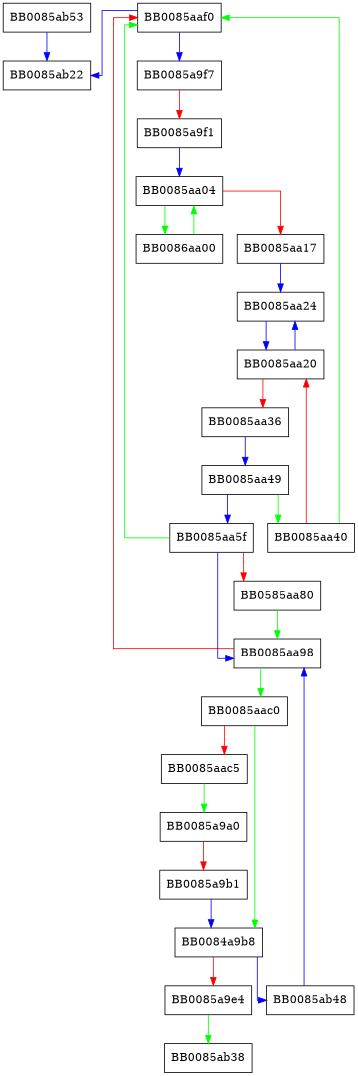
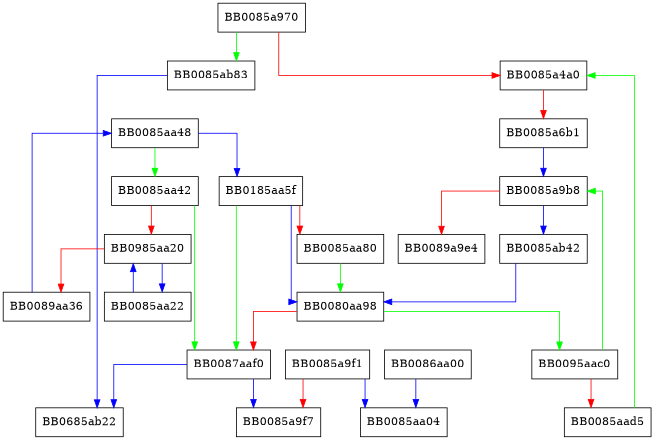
node "BB0085ab53": label "BB0085ab53" -> "BB0085ab83"
node "BB0085aaf0": label "BB0085aaf0" -> "BB0087aaf0"
node "BB0085a970": added
node "BB0085ab22": label "BB0085ab22" -> "BB0685ab22"
edge "BB0085a9f7" -> "BB0085a9f1": reversed
edge "BB0085aa04" -> "BB0086aa00": removed
edge "BB0086aa00" -> "BB0085aa04": color green -> blue
node "BB0085aa17": removed
node "BB0085aa24": label "BB0085aa24" -> "BB0085aa22"
node "BB0085aa20": label "BB0085aa20" -> "BB0985aa20"
node "BB0085aa36": label "BB0085aa36" -> "BB0089aa36"
node "BB0085aa49": label "BB0085aa49" -> "BB0085aa48"
node "BB0085aa5f": label "BB0085aa5f" -> "BB0185aa5f"
node "BB0085aa40": label "BB0085aa40" -> "BB0085aa42"
node "BB0585aa80": label "BB0585aa80" -> "BB0085aa80"
node "BB0085aa98": label "BB0085aa98" -> "BB0080aa98"
node "BB0085aac0": label "BB0085aac0" -> "BB0095aac0"
node "BB0085aac5": label "BB0085aac5" -> "BB0085aad5"
node "BB0085a9a0": label "BB0085a9a0" -> "BB0085a4a0"
node "BB0085a9b1": label "BB0085a9b1" -> "BB0085a6b1"
node "BB0084a9b8": label "BB0084a9b8" -> "BB0085a9b8"
node "BB0085a9e4": label "BB0085a9e4" -> "BB0089a9e4"
node "BB0085ab48": label "BB0085ab48" -> "BB0085ab42"
node "BB0085ab38": removed
